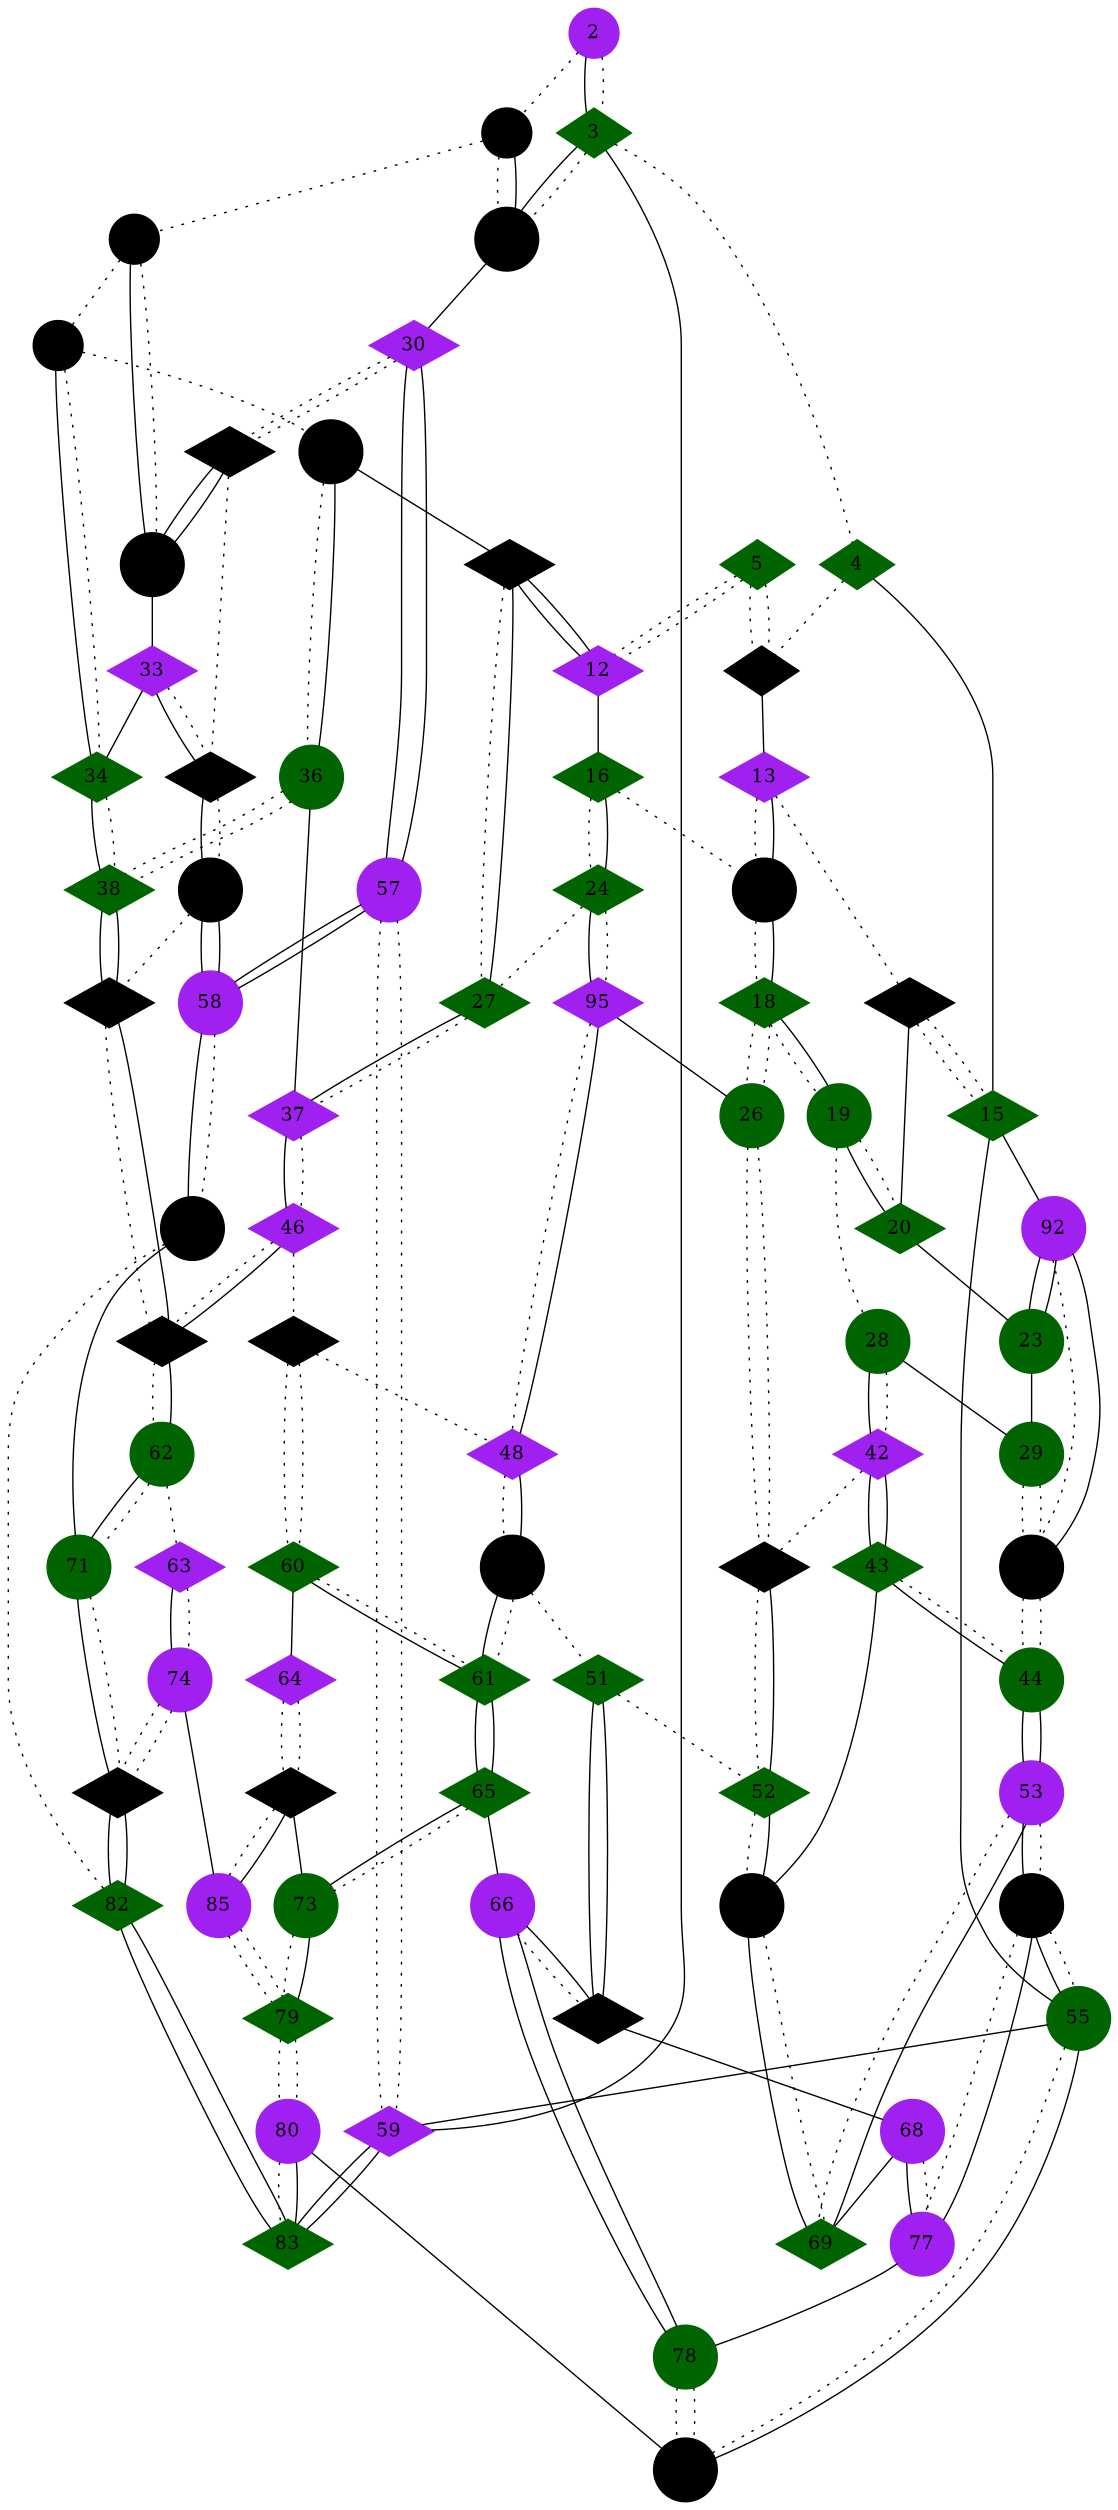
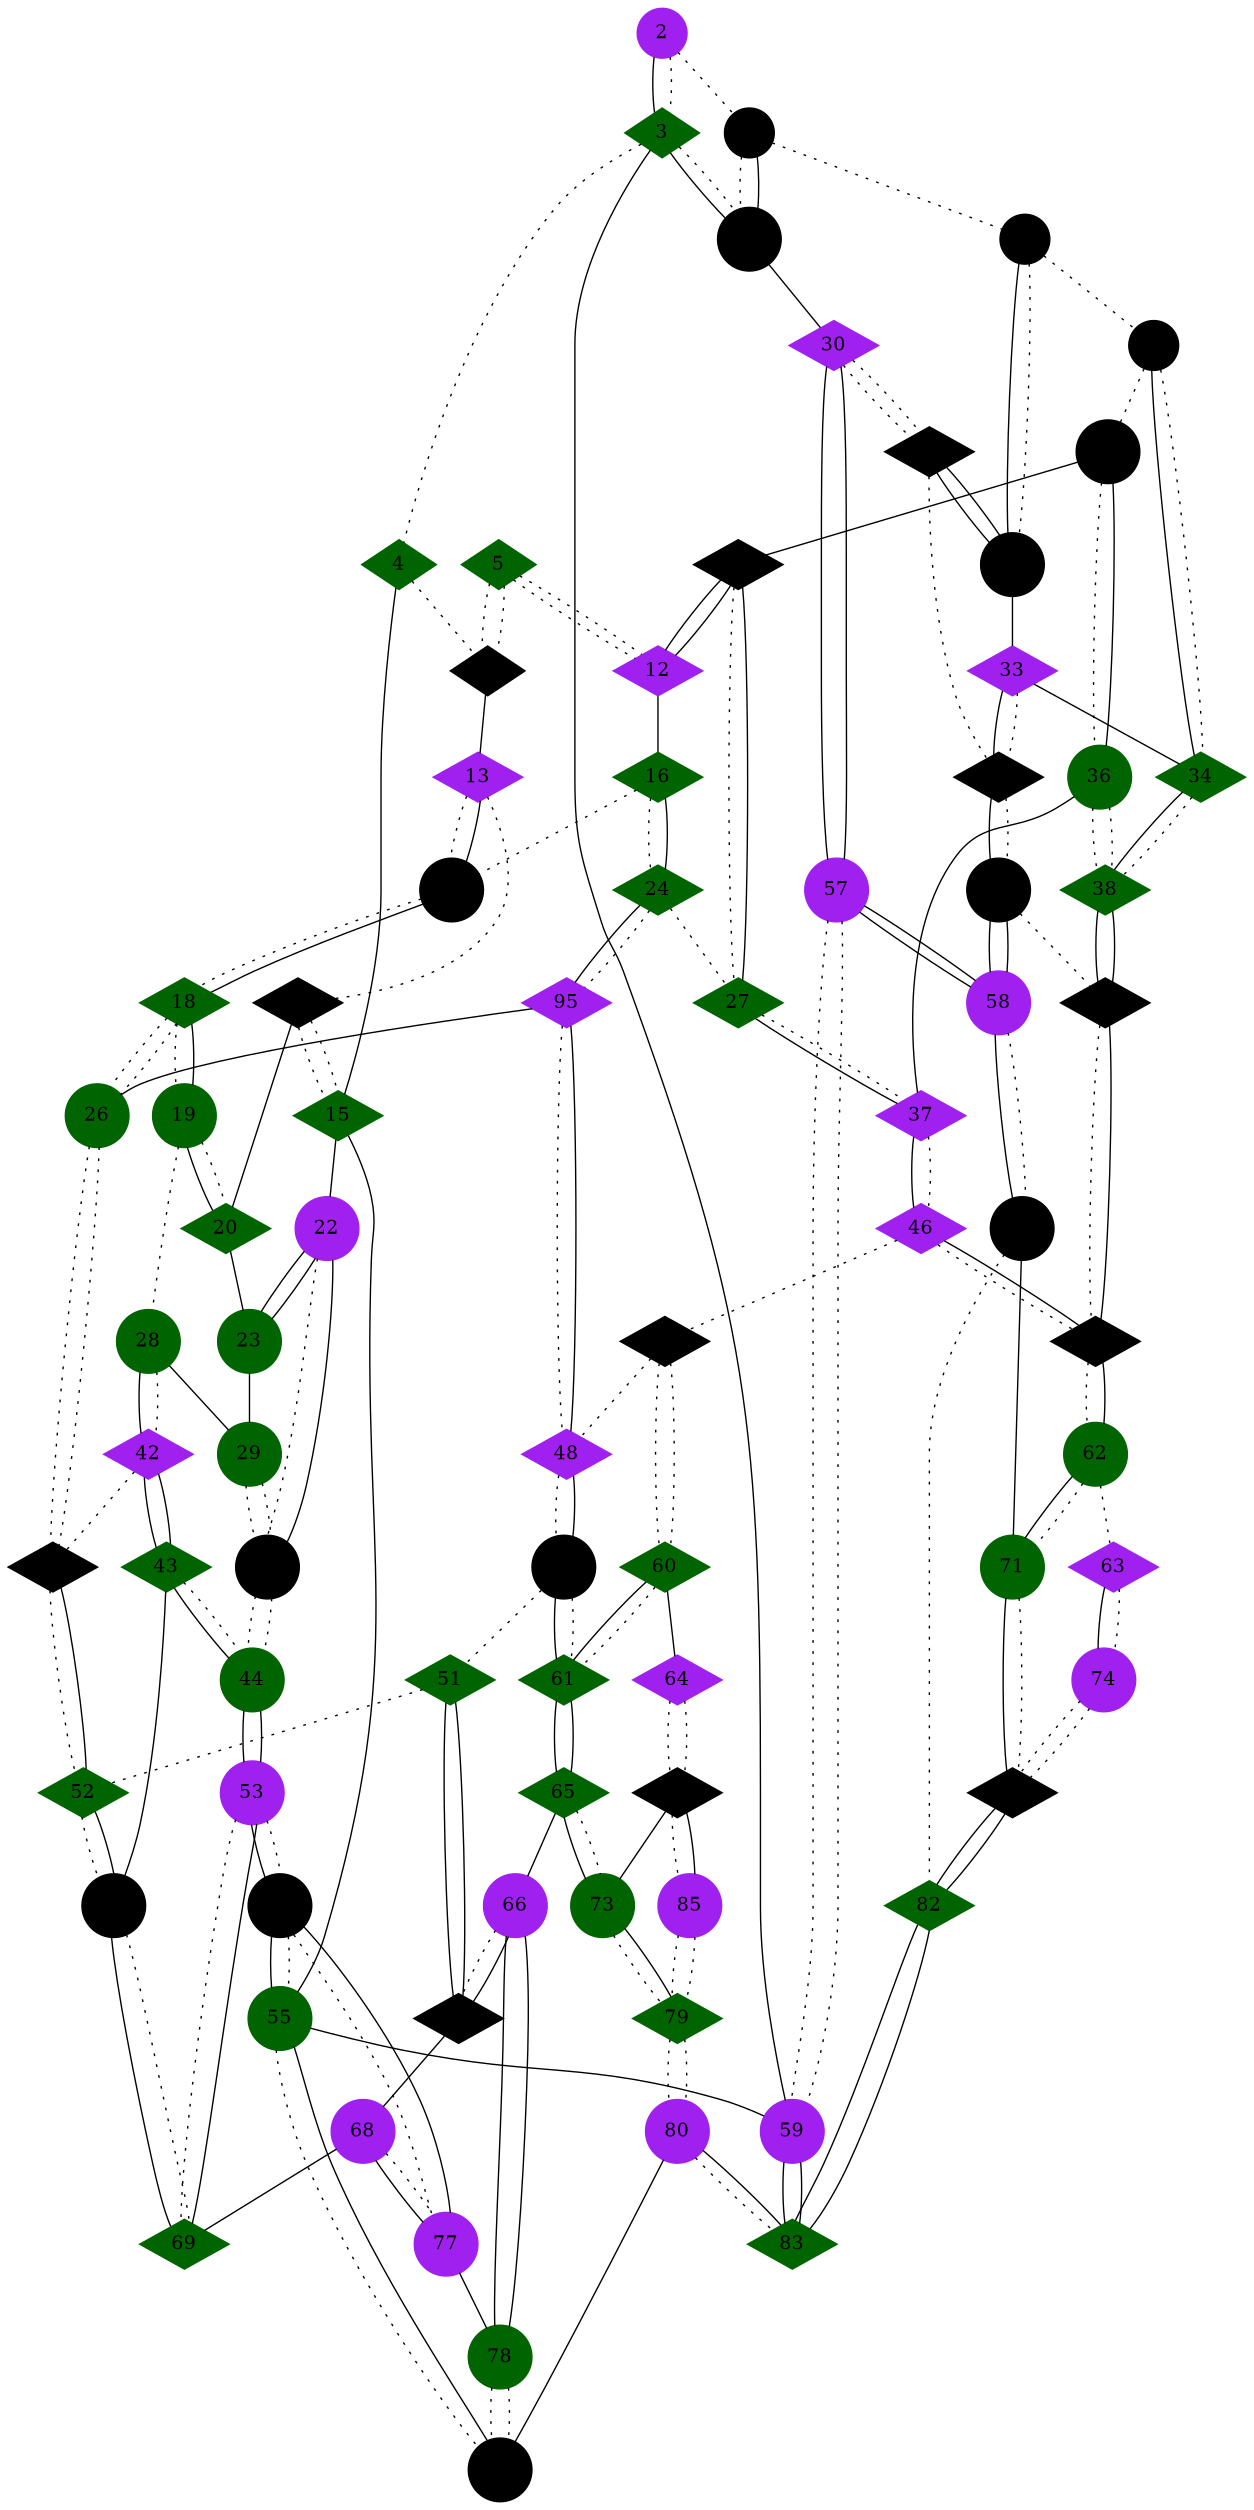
node "92": label "92" -> "22"
edge "74" -- "85": removed
node "59": shape diamond -> circle
